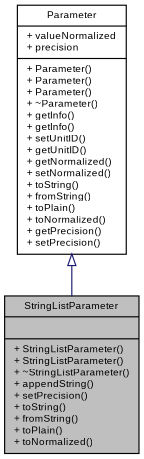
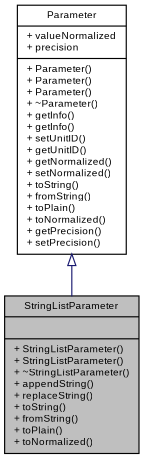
node "StringListParameter": text "+ setPrecision()" -> "+ replaceString()"
